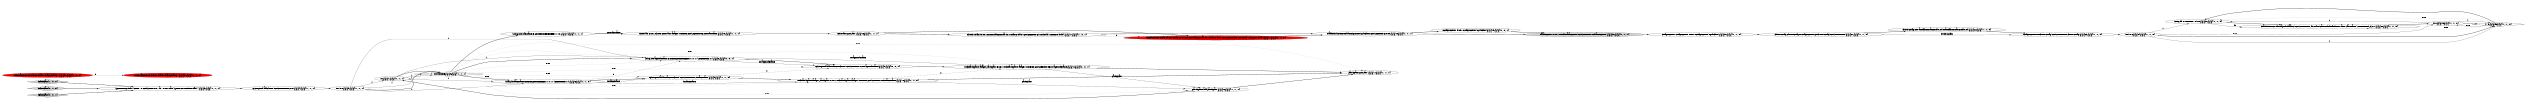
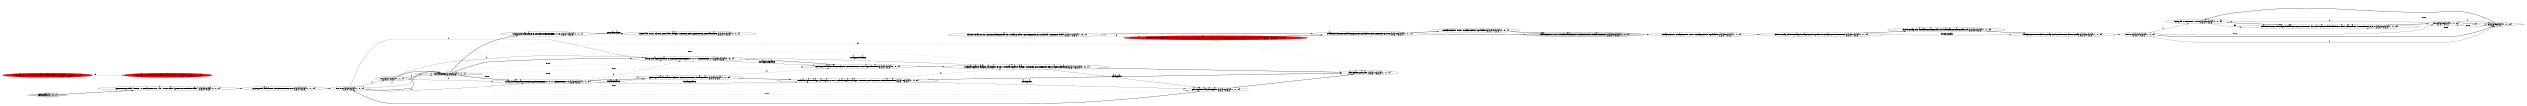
node "_controller.syncStart()@@@16@@@['1', '1', '1']": removed
edge "i < NUM_NODE@@@6@@@['1', '1', '1']" -> "participant.syncStart()@@@11@@@['1', '1', '1']": label "true" -> "db"
node "beforeClass['1', '0', '0']": removed
node "beforeClass['0', '1', '0']": removed
edge "_participants.add(participant)@@@12@@@['1', '1', '1']" -> "i++@@@7@@@['1', '1', '1']": now "_participants.add(participant)@@@12@@@['1', '1', '1']" -> "int i = 0@@@5@@@['1', '1', '1']"
